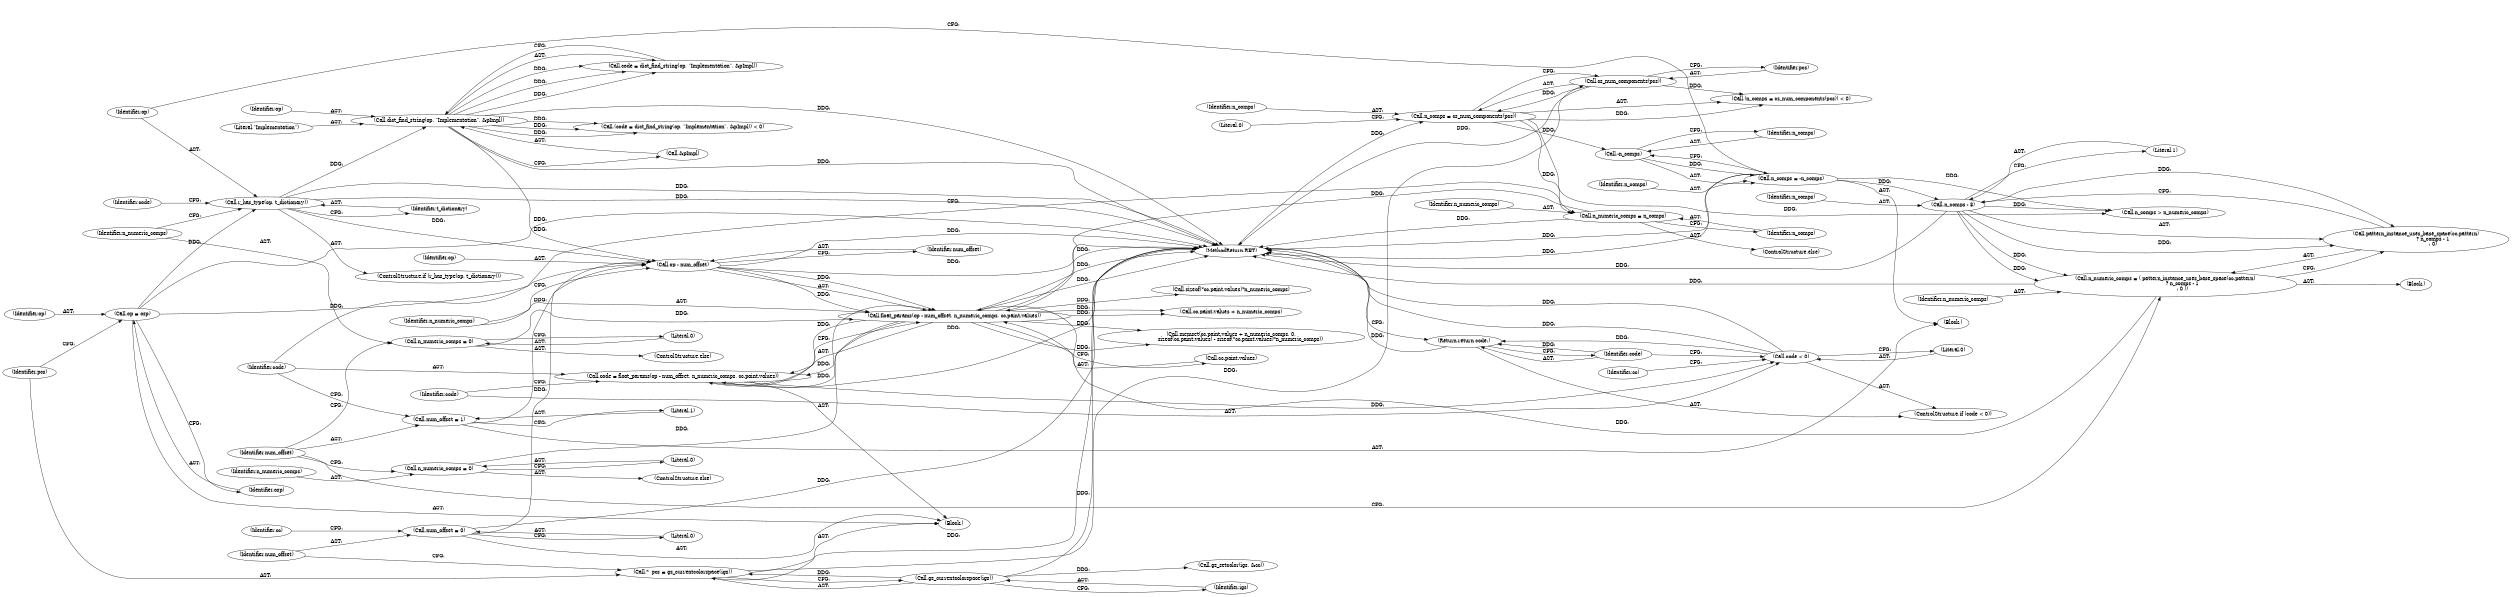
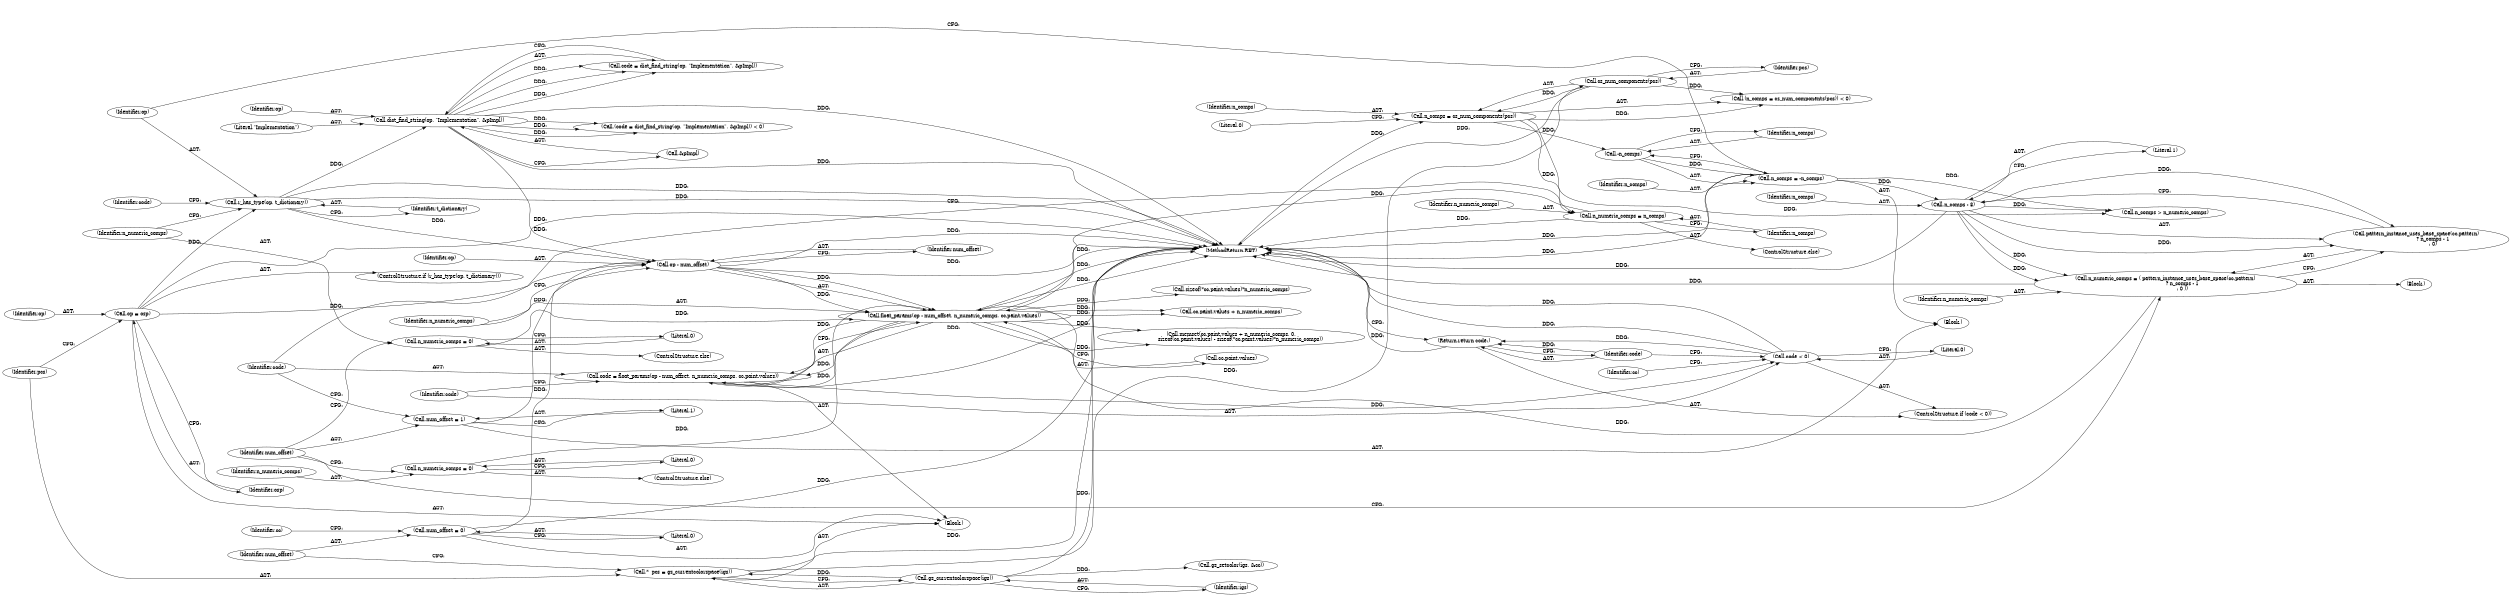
edge "(Call,n_comps = cs_num_components(pcs))" -> "(Call,cs_num_components(pcs))": removed, label "CFG:"
edge "(Call,r_has_type(op, t_dictionary))" -> "(ControlStructure,if (r_has_type(op, t_dictionary)))": now "(Call,op = osp)" -> "(ControlStructure,if (r_has_type(op, t_dictionary)))"
